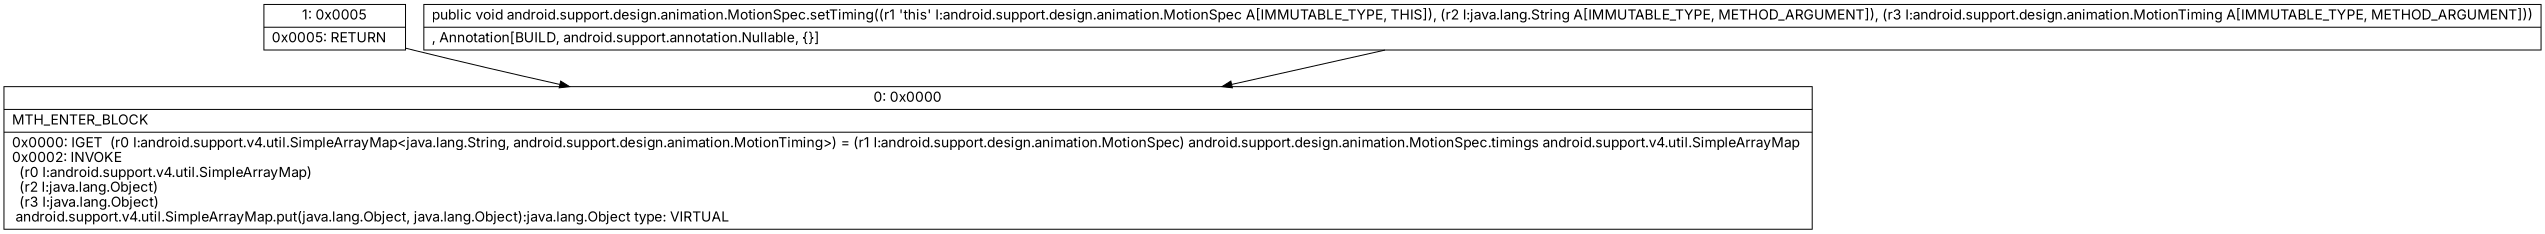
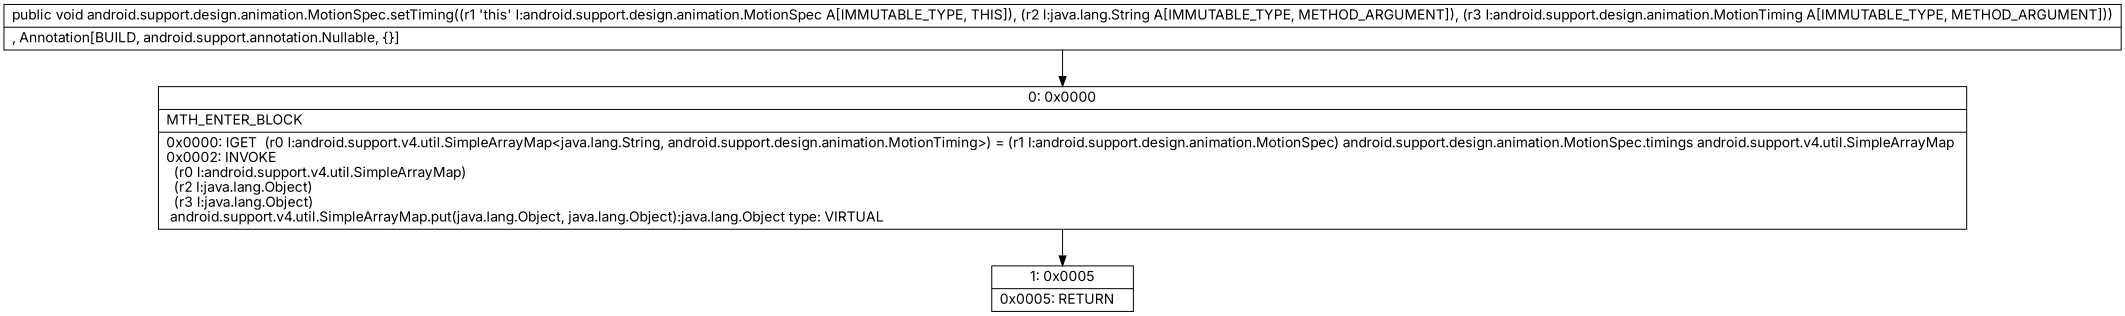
edge "1: 0x0005" -> "0: 0x0000": reversed
